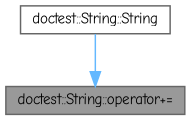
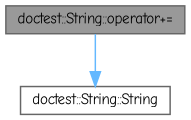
edge "doctest::String::String" -> "doctest::String::operator+=": reversed
